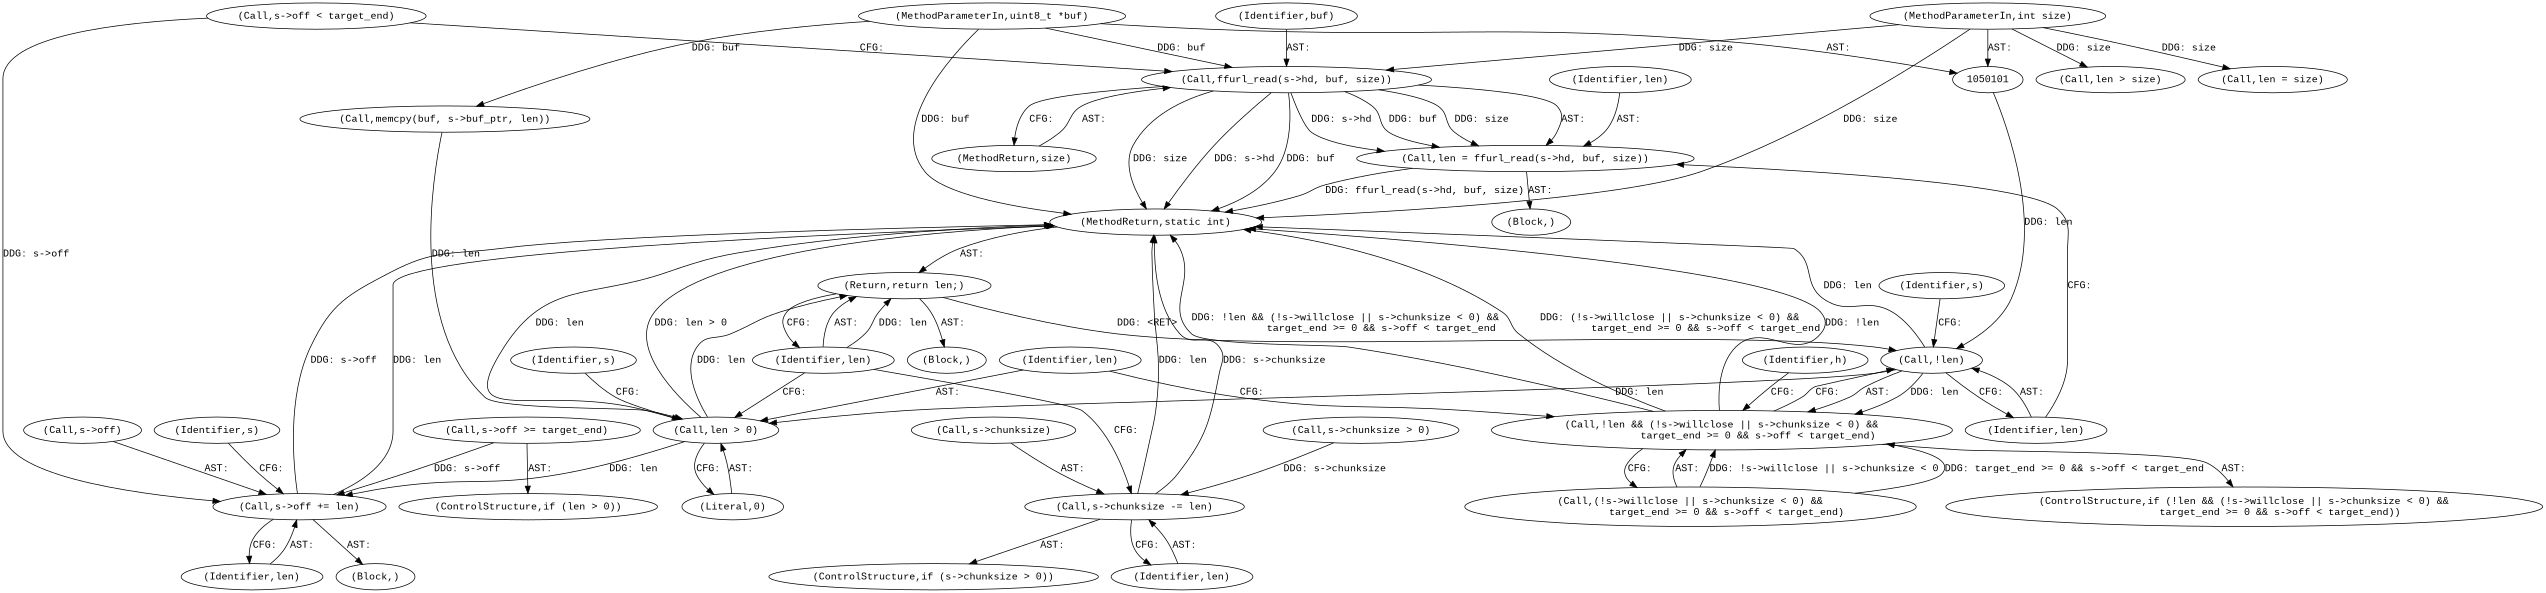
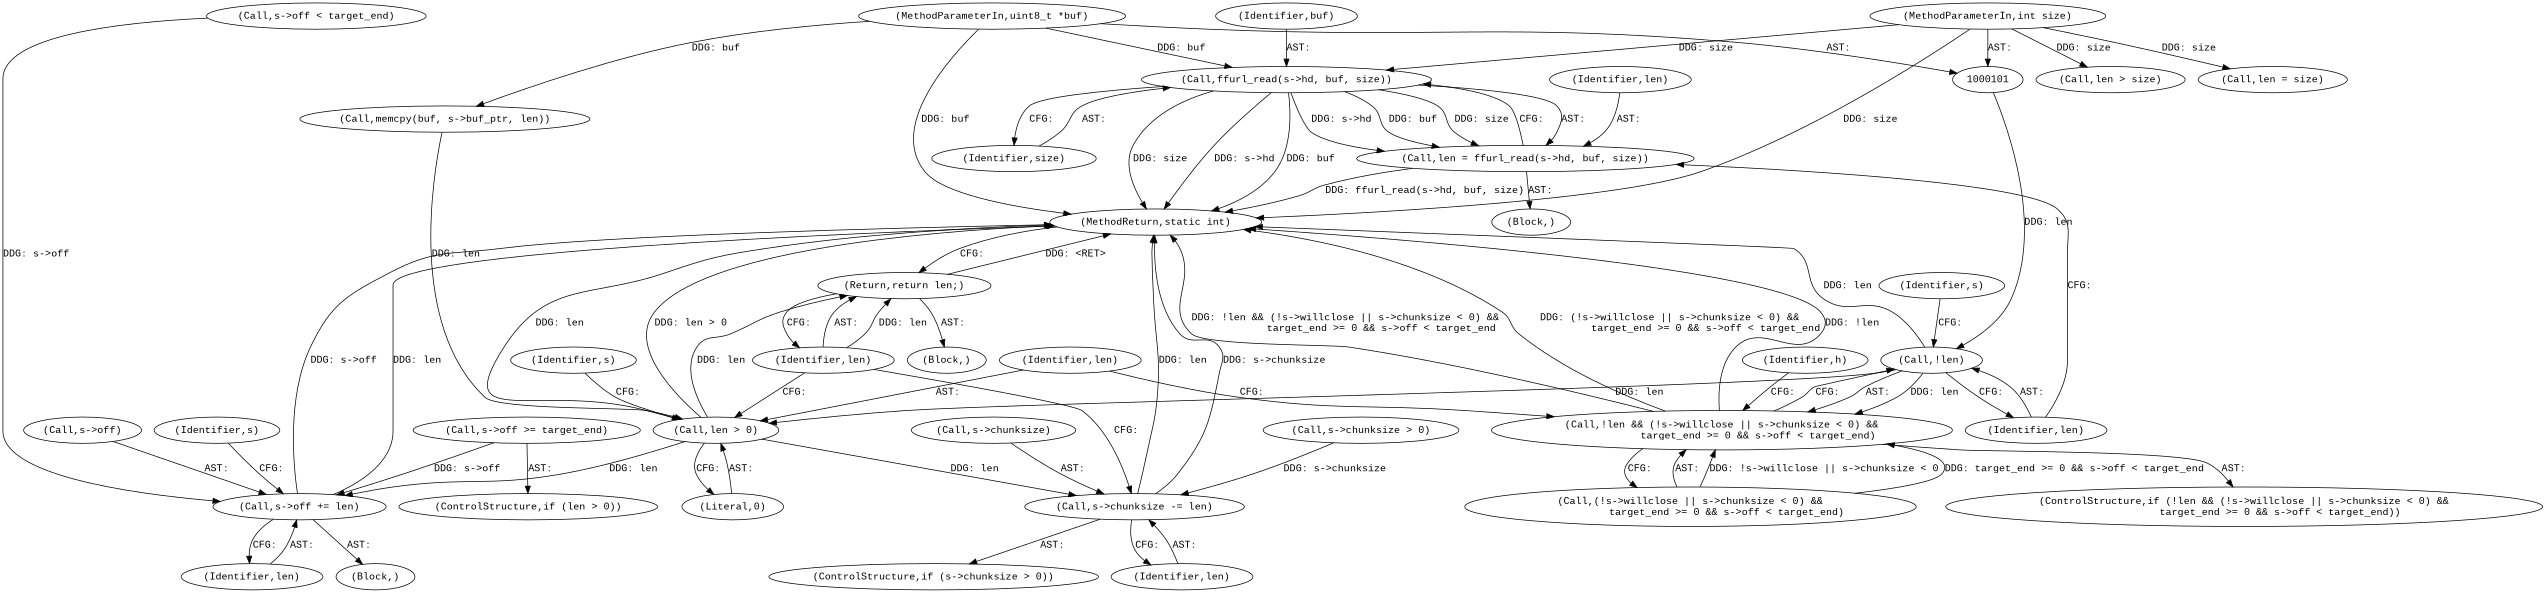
edge "(Call,s->off < target_end)" -> "(Call,ffurl_read(s->hd, buf, size))": now "(Call,len = ffurl_read(s->hd, buf, size))" -> "(Call,ffurl_read(s->hd, buf, size))"
node "1050101": label "1050101" -> "1000101"
node "(MethodReturn,size)": label "(MethodReturn,size)" -> "(Identifier,size)"
edge "(MethodReturn,static int)" -> "(Return,return len;)": label "AST: " -> "CFG: "
edge "(Return,return len;)" -> "(Call,!len)": now "(Return,return len;)" -> "(MethodReturn,static int)"
edge "(Call,len > 0)" -> "(Call,s->chunksize -= len)": added, label "DDG: len"
